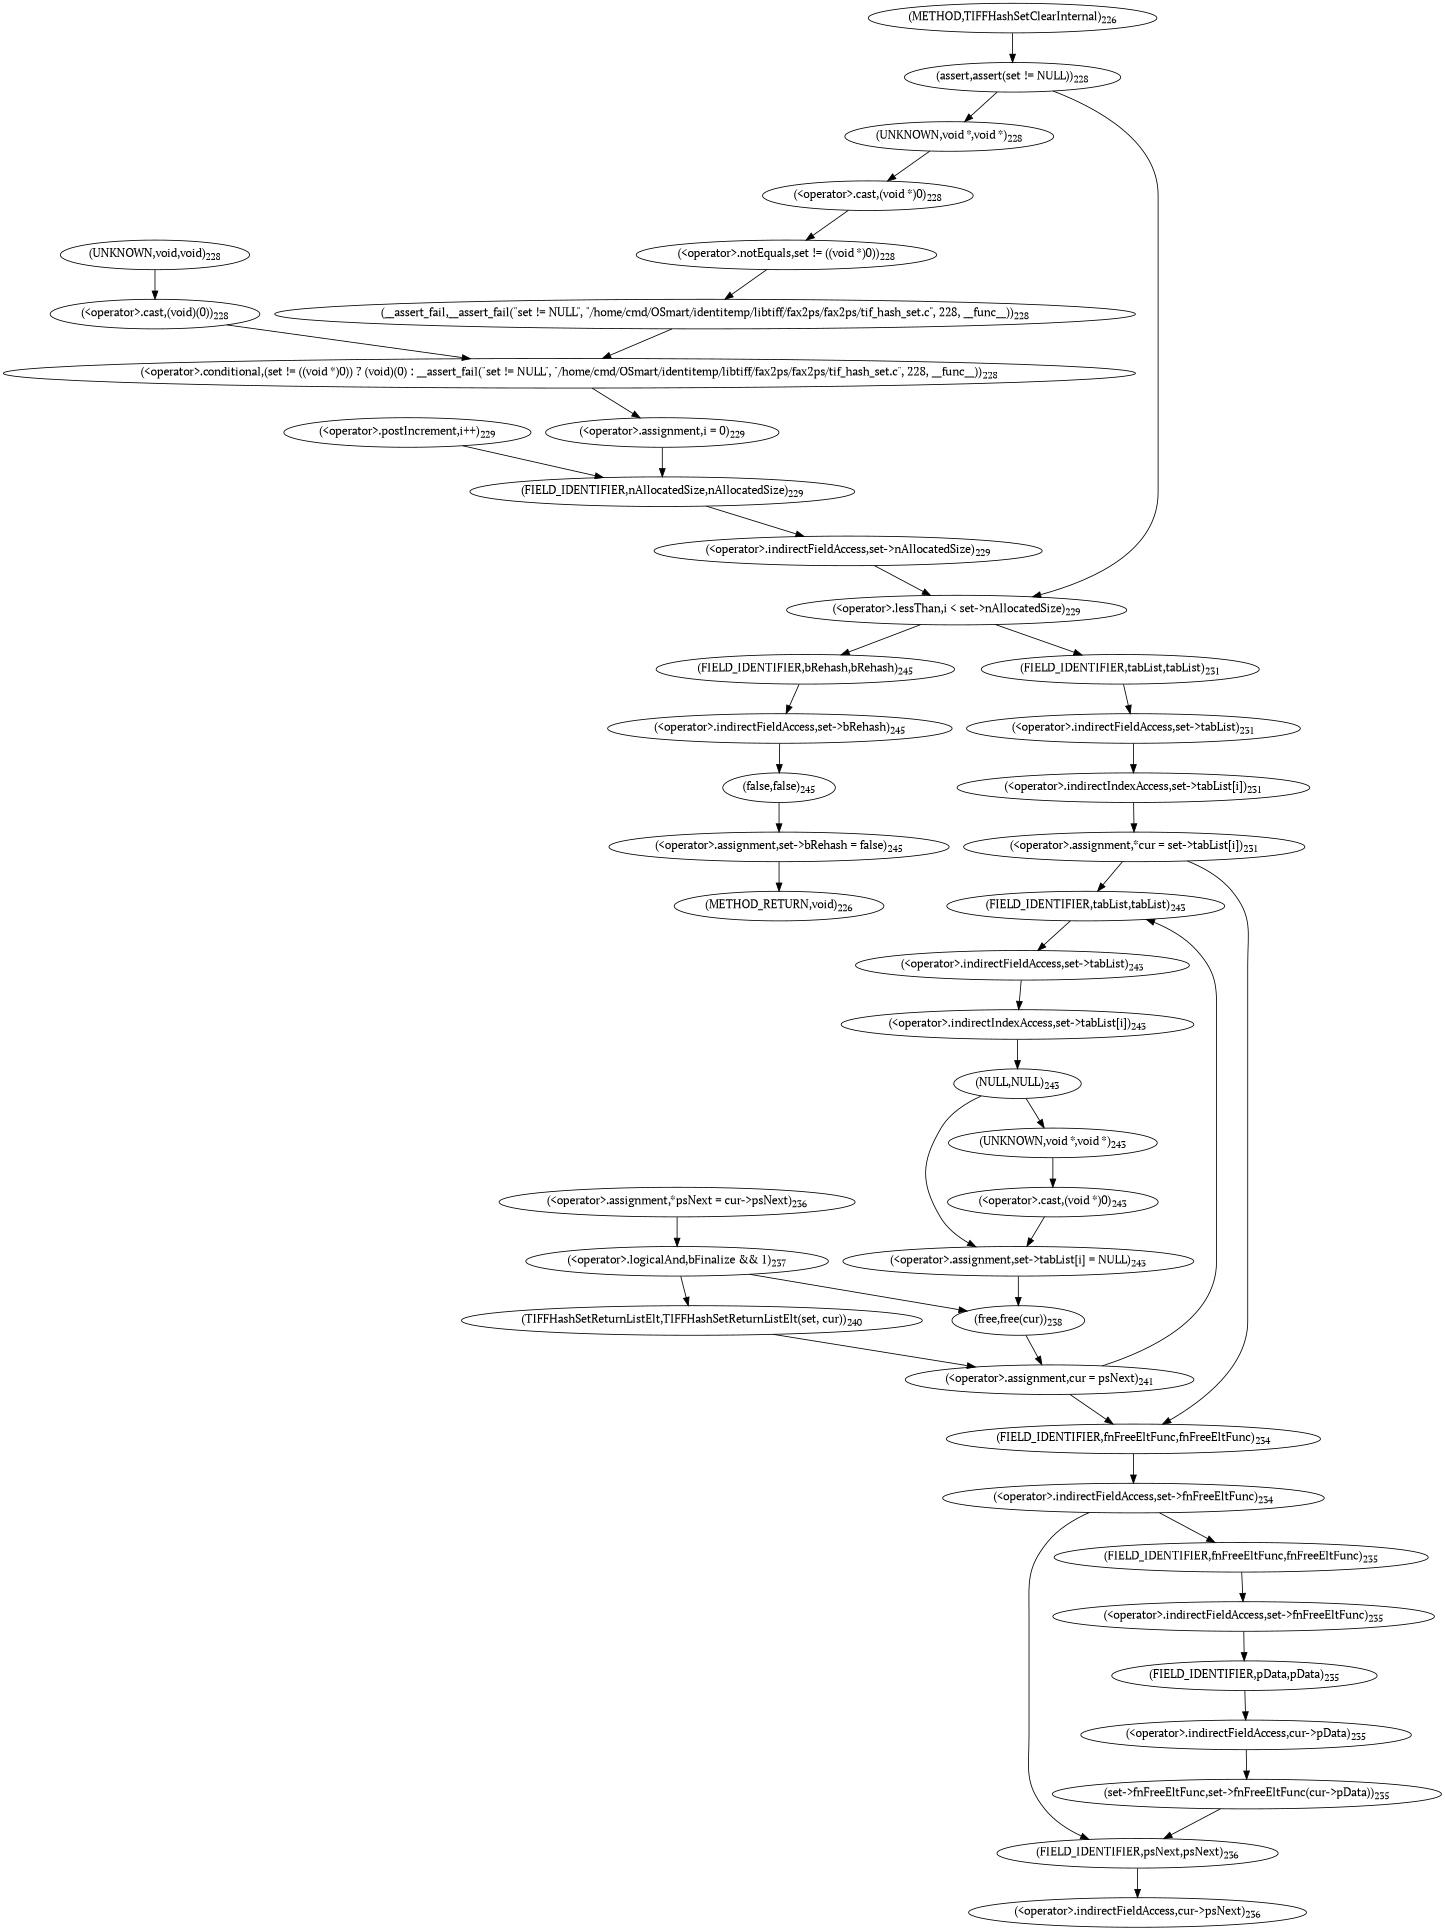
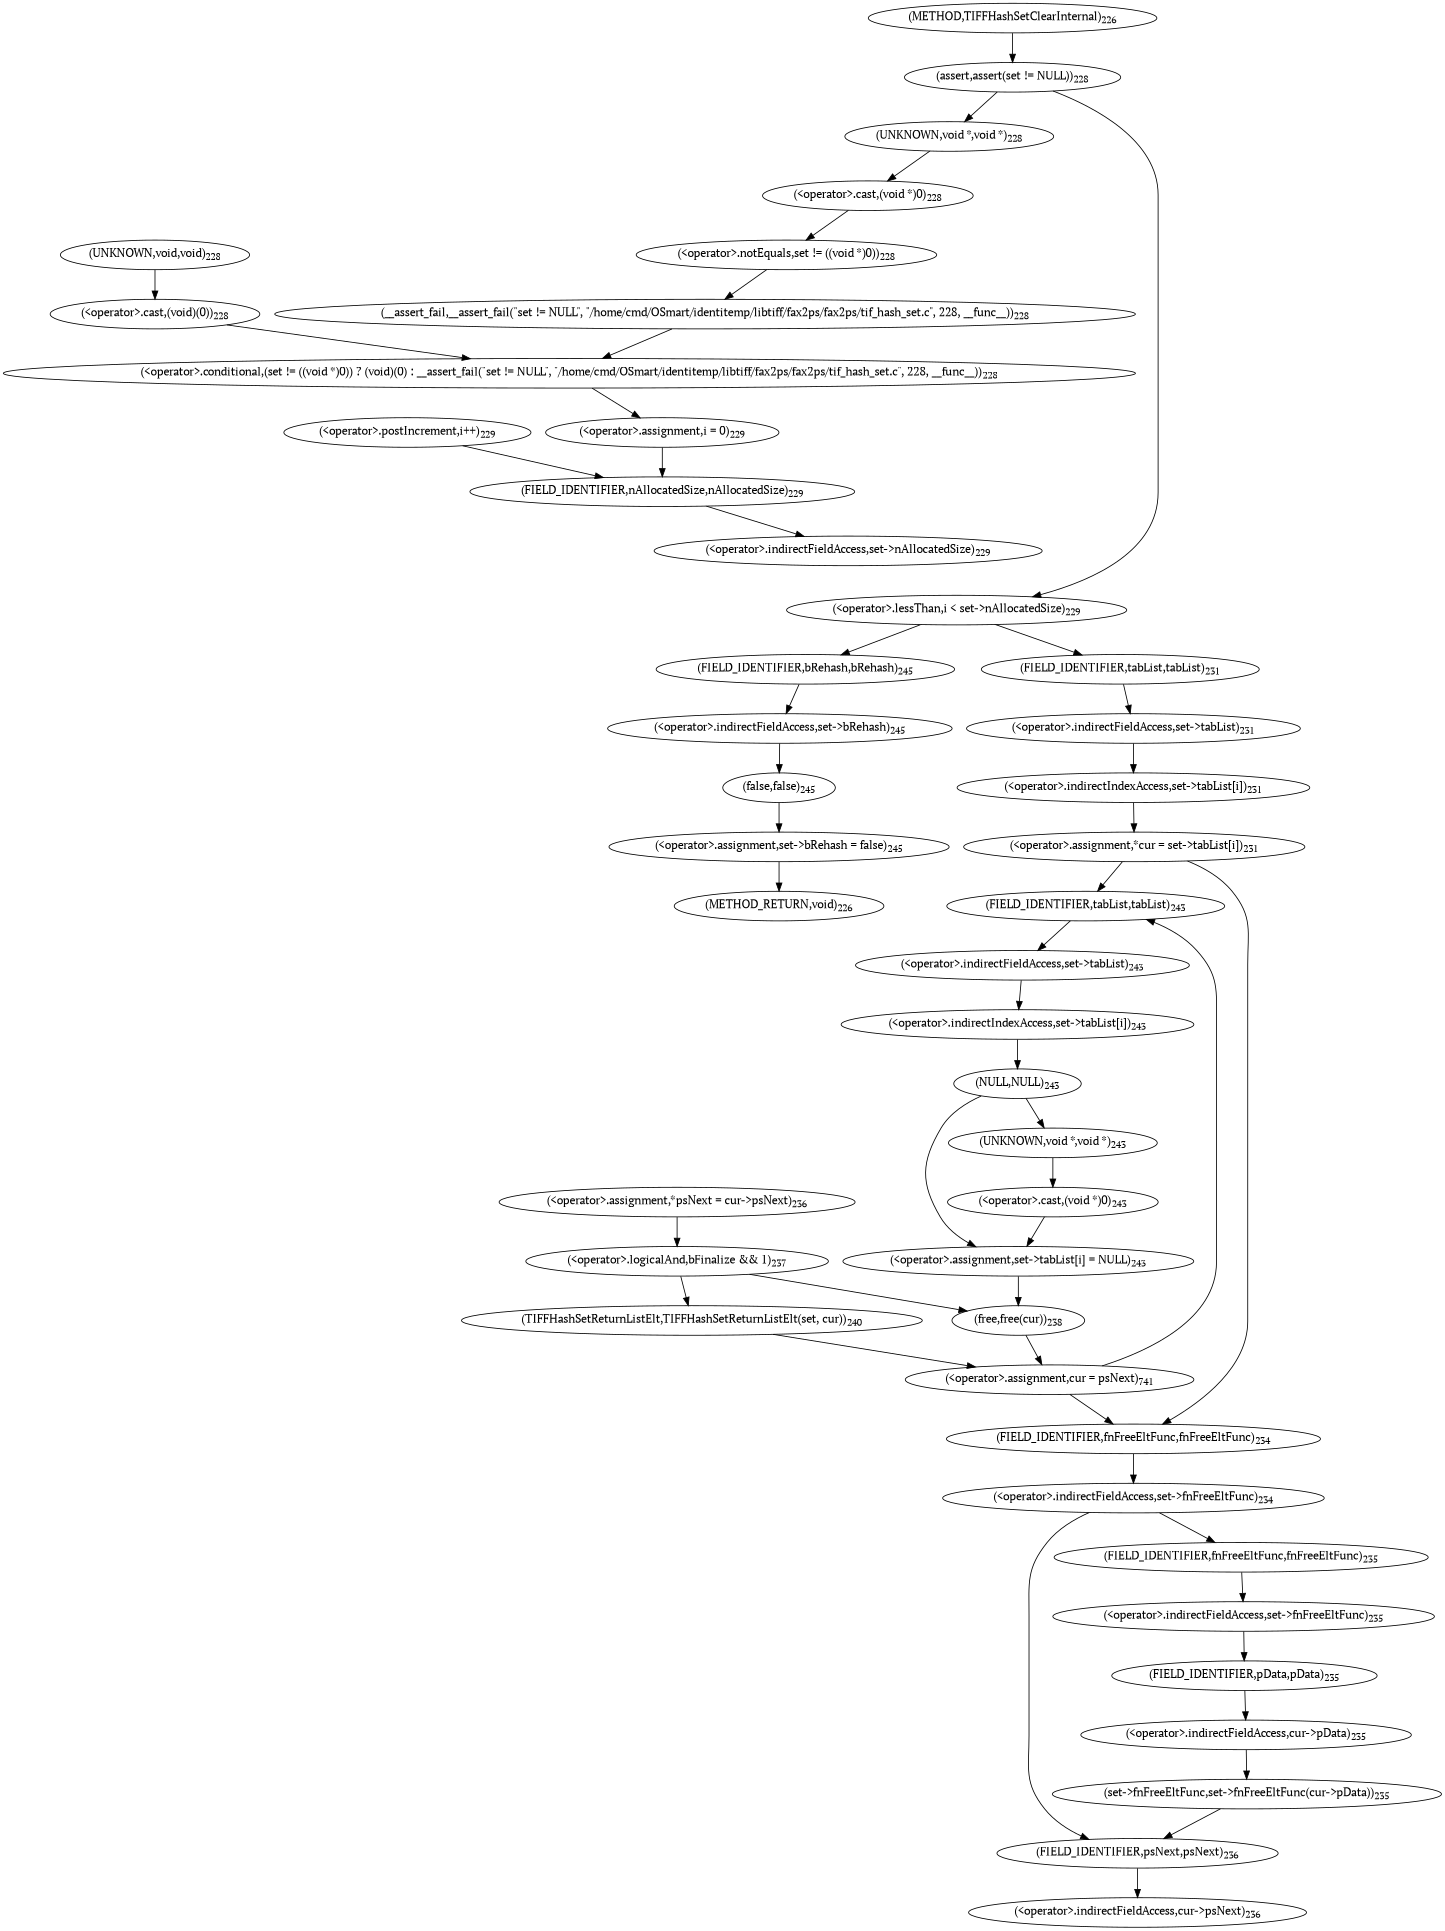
edge "(<operator>.indirectFieldAccess,set->nAllocatedSize)" -> "(<operator>.lessThan,i < set->nAllocatedSize)": removed
node "(<operator>.assignment,cur = psNext)": text "241" -> "741"
